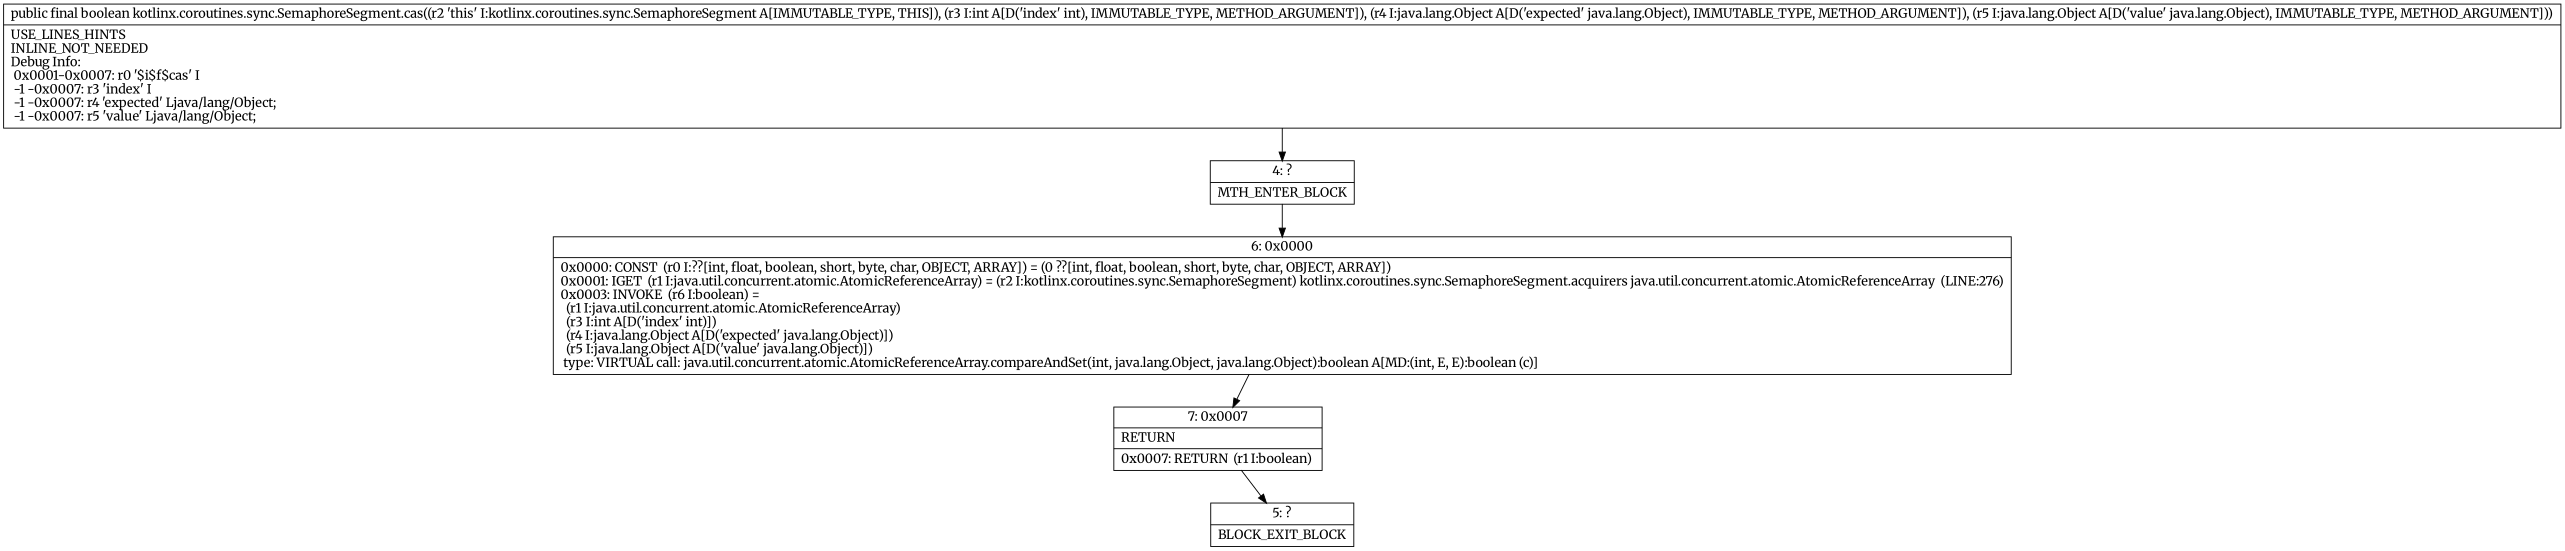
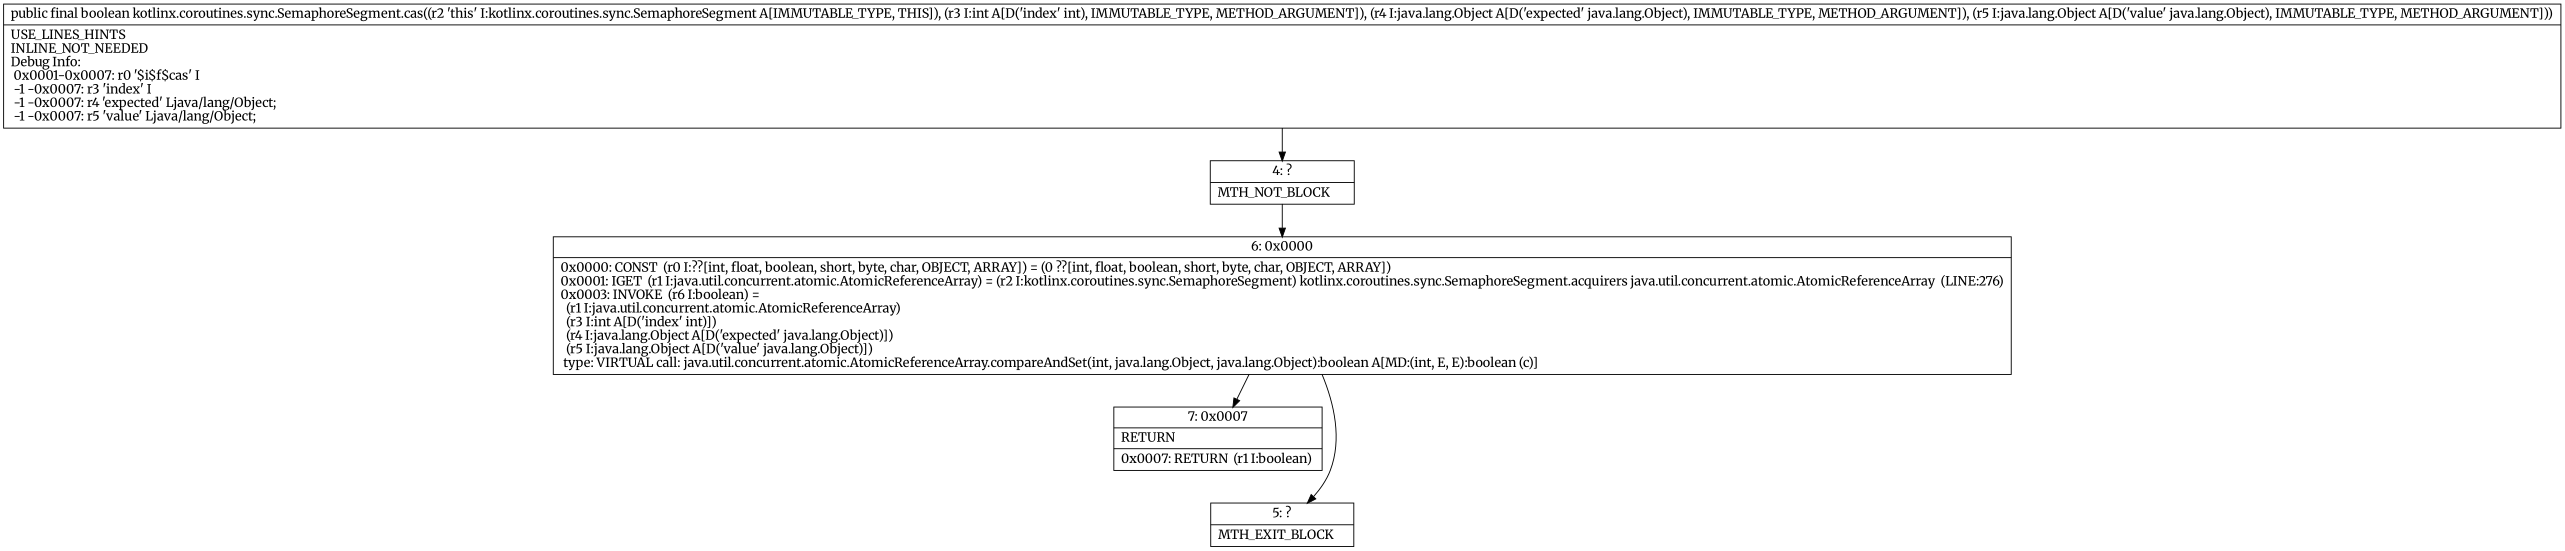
node "4: ?": text "MTH_ENTER_BLOCK" -> "MTH_NOT_BLOCK"
edge "7: 0x0007" -> "5: ?": now "6: 0x0000" -> "5: ?"
node "5: ?": text "BLOCK_EXIT_BLOCK" -> "MTH_EXIT_BLOCK"
